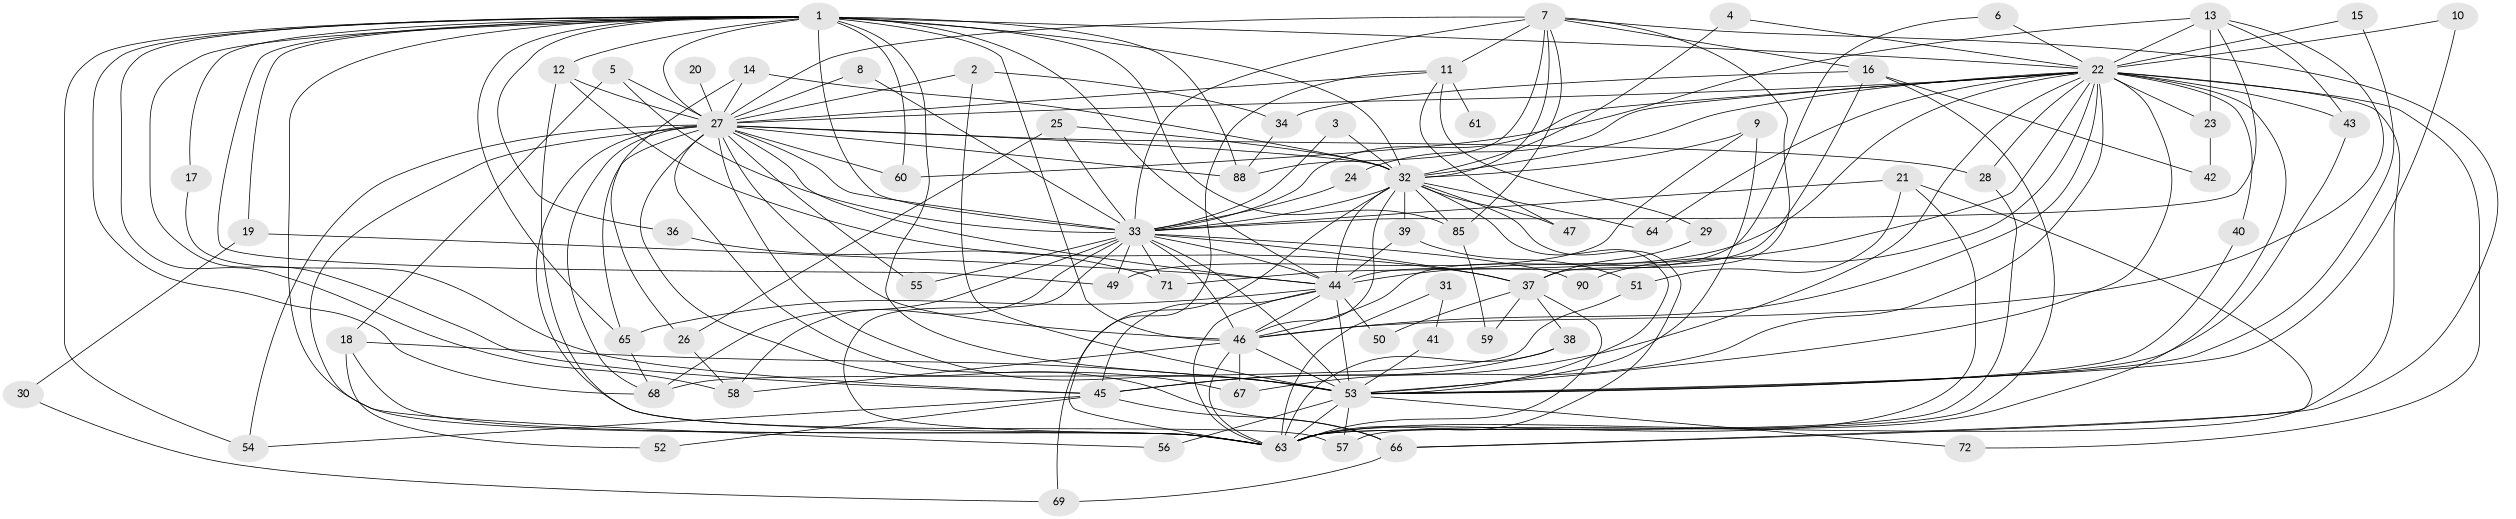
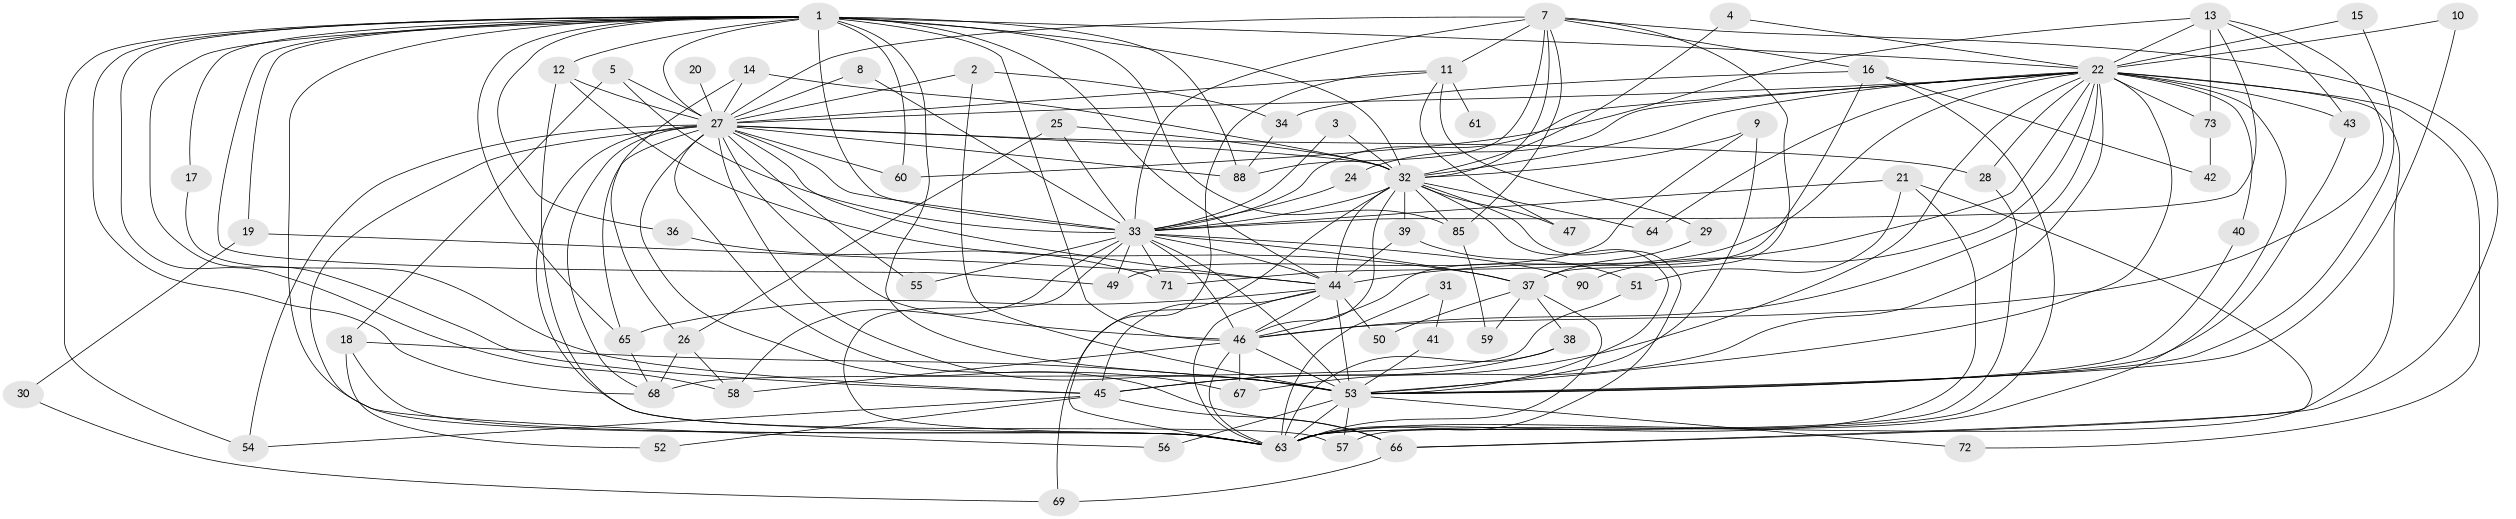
node "6": removed
node "23": label "23" -> "73"
edge "33" -- "68": now "26" -- "68"
